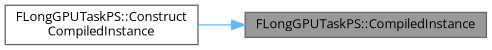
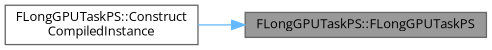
node "FLongGPUTaskPS::CompiledInstance": label "FLongGPUTaskPS::CompiledInstance" -> "FLongGPUTaskPS::FLongGPUTaskPS"
